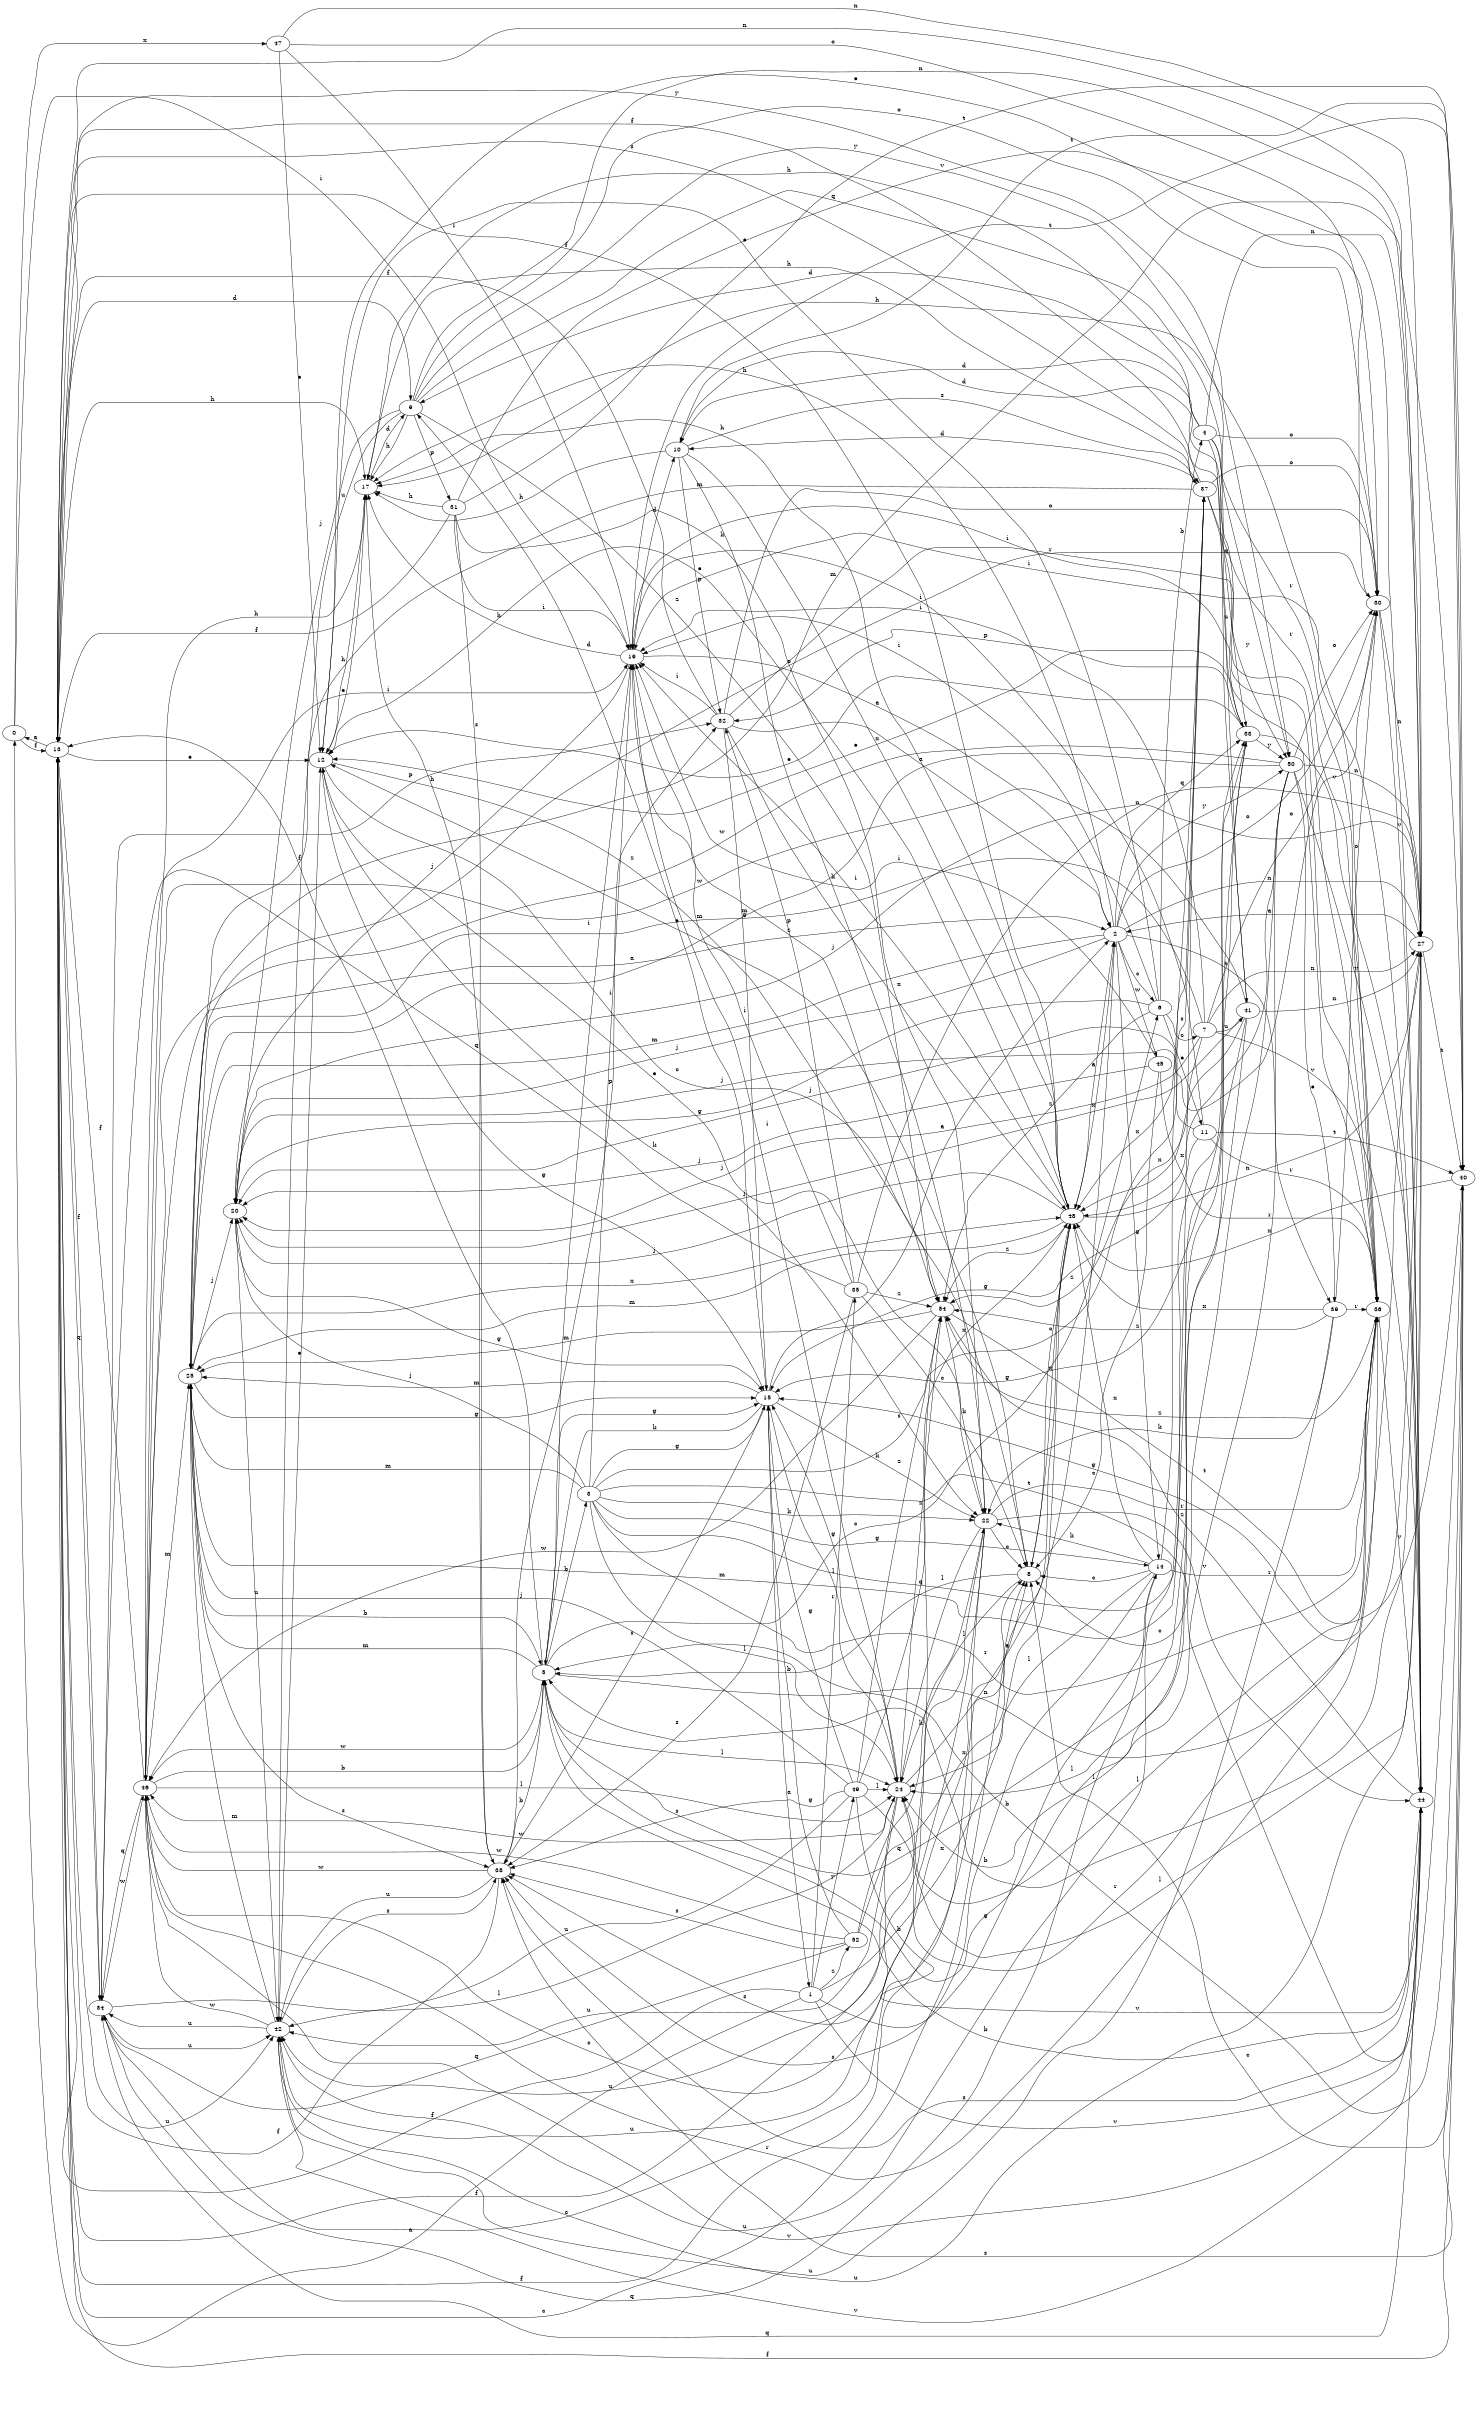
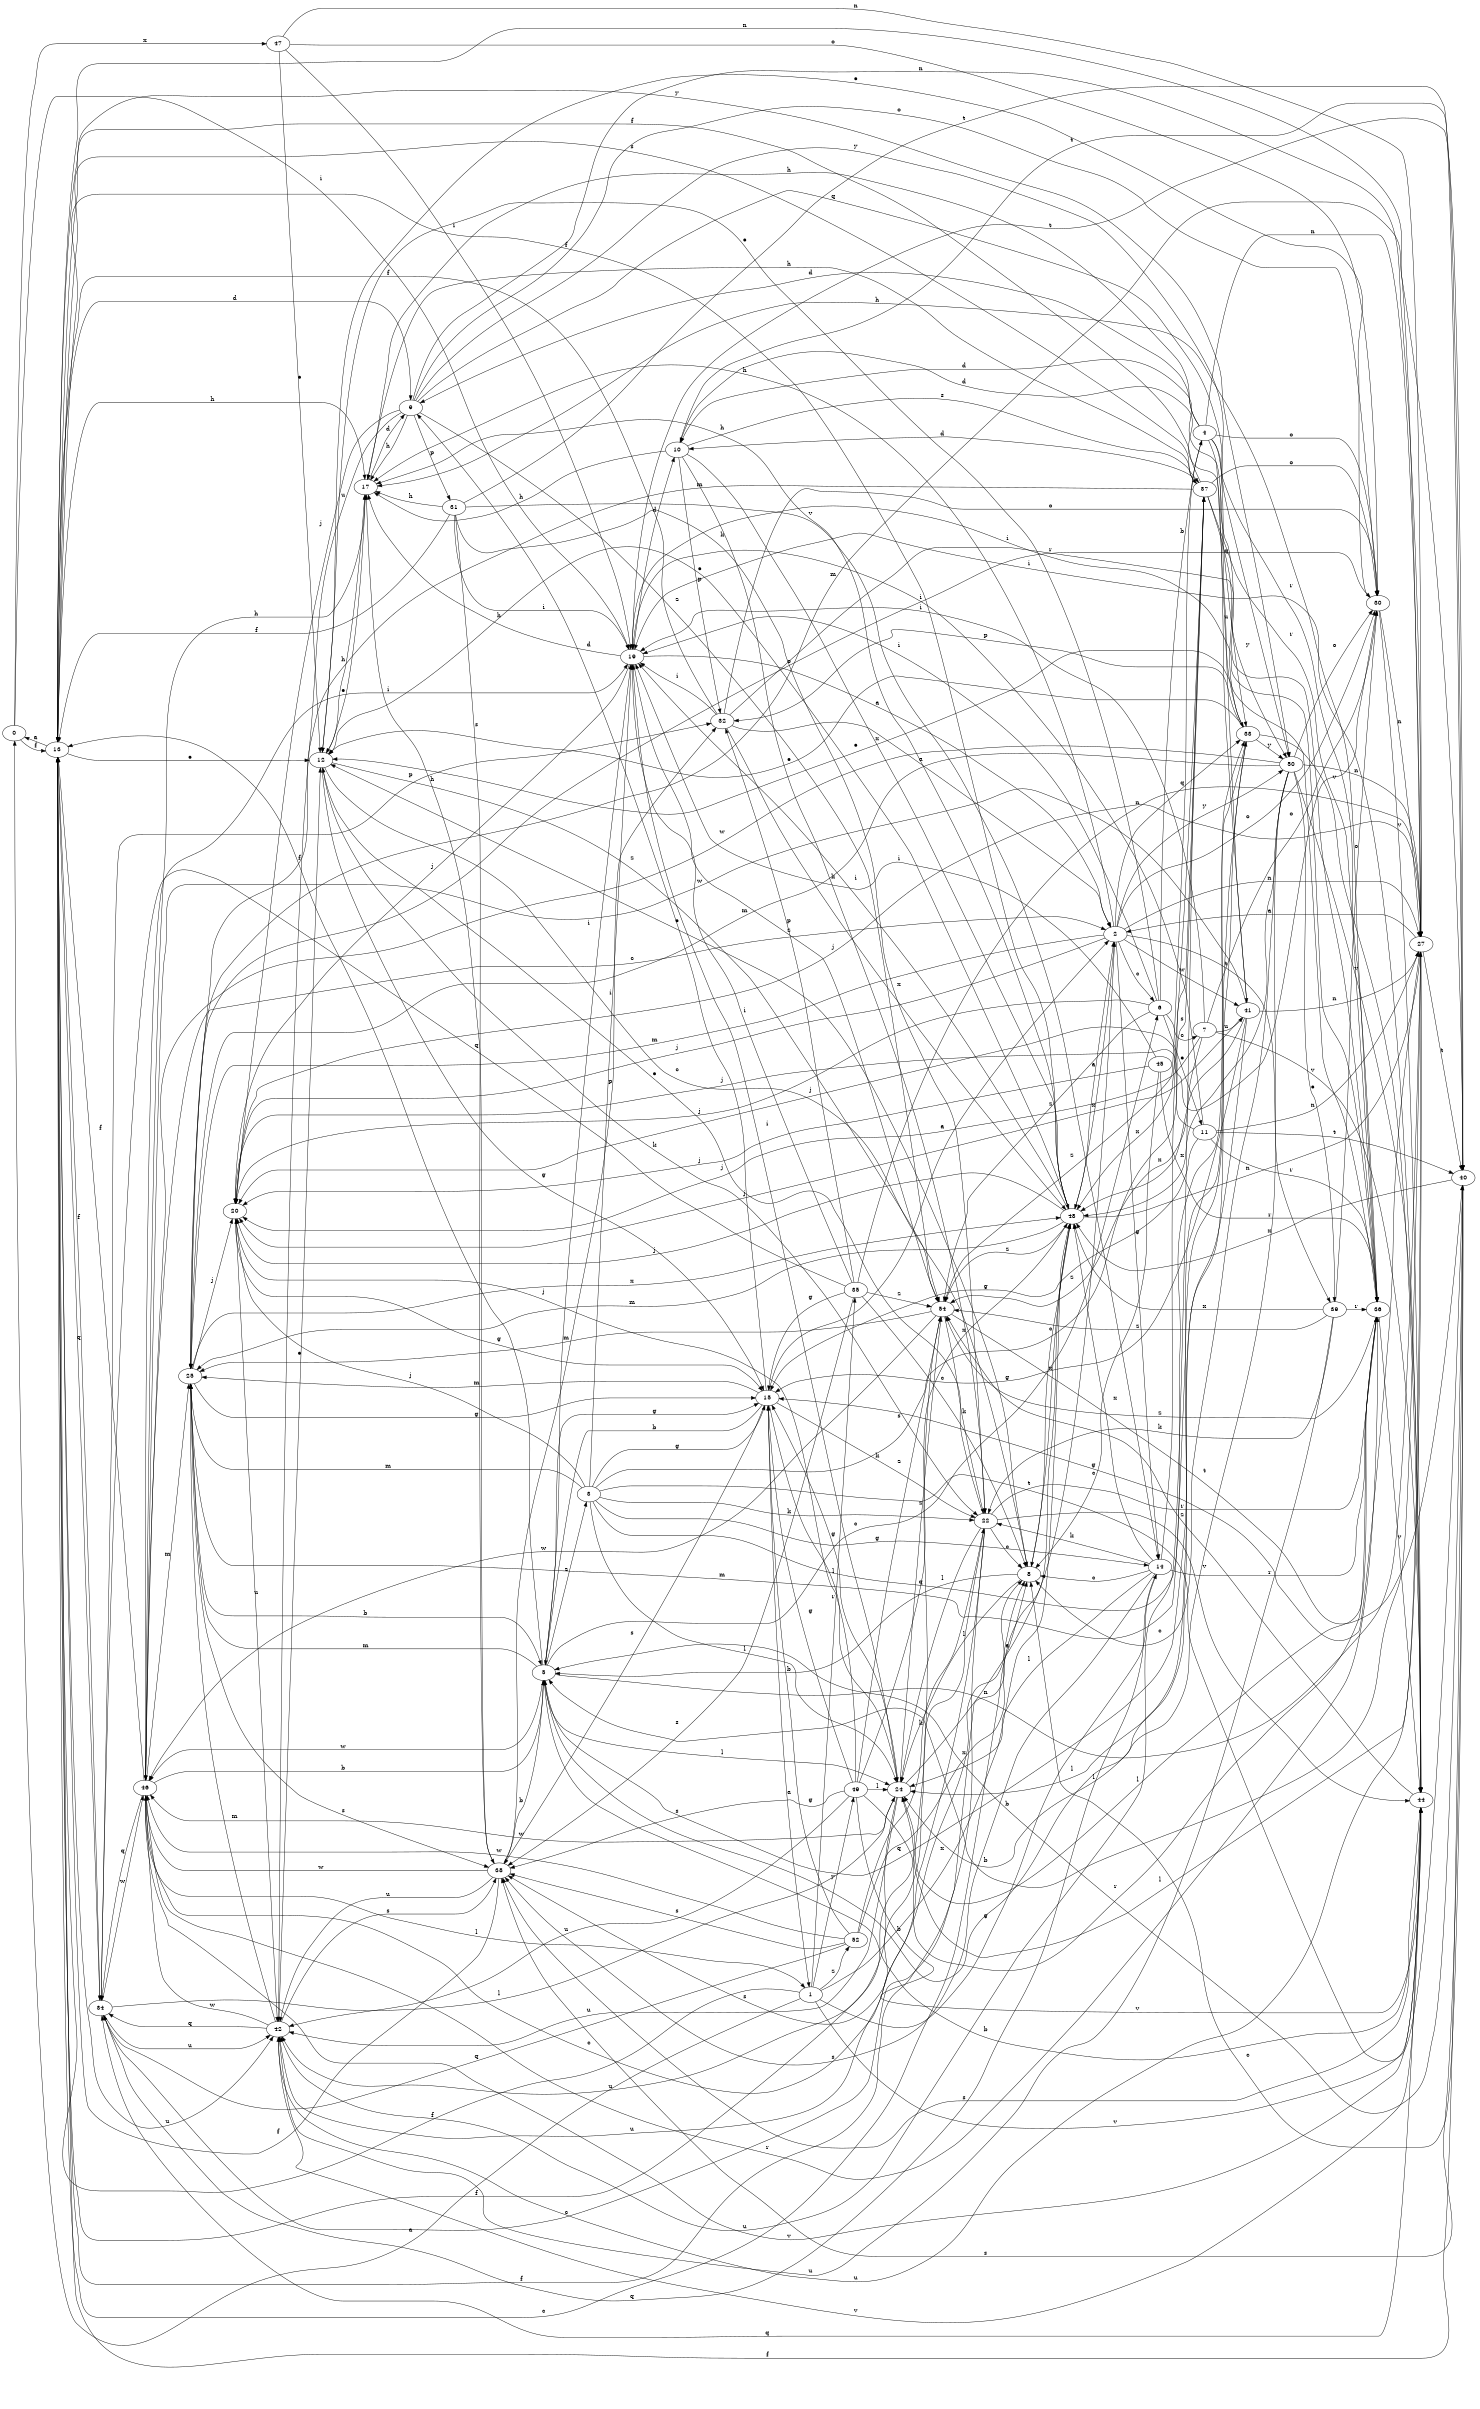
edge "31" -> "44": now "31" -> "14"
edge "4" -> "54": added, label "z"
edge "7" -> "25": removed, label "m"
edge "46" -> "2": label "a" -> "c"
edge "7" -> "27": now "11" -> "27"
edge "2" -> "45": now "2" -> "41"
edge "32" -> "15": now "35" -> "15"
edge "6" -> "20": label "g" -> "j"
edge "15" -> "5": label "k" -> "b"
edge "5" -> "3": label "b" -> "z"
edge "49" -> "25": now "49" -> "20"
edge "3" -> "36": removed, label "r"
edge "46" -> "24": now "46" -> "1"
edge "42" -> "34": label "u" -> "q"
